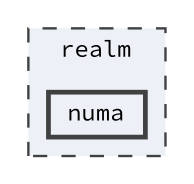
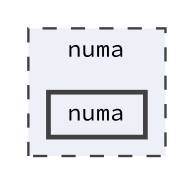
cluster "realm": label "realm" -> "numa"
